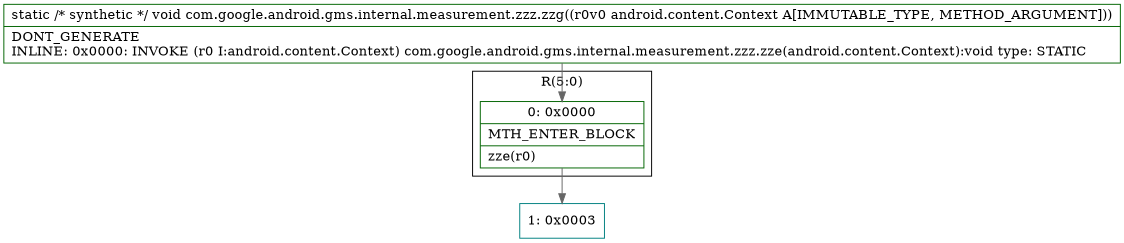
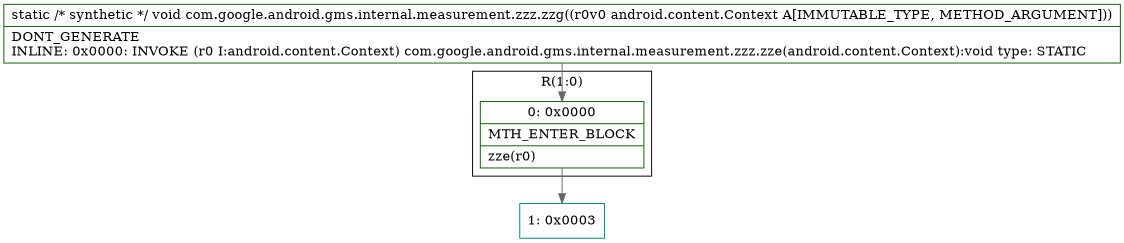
cluster "R(5:0)": label "R(5:0)" -> "R(1:0)"
